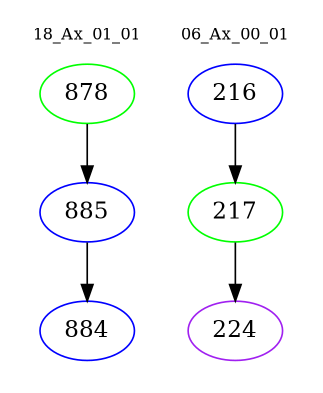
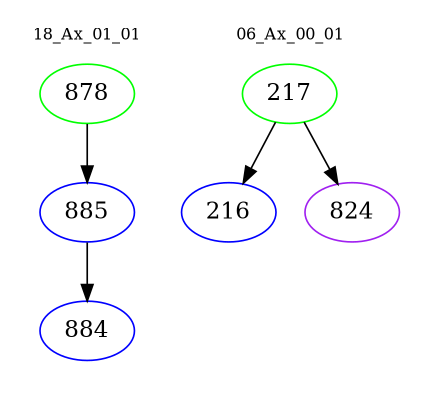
edge "216" -> "217": reversed
node "224": label "224" -> "824"
